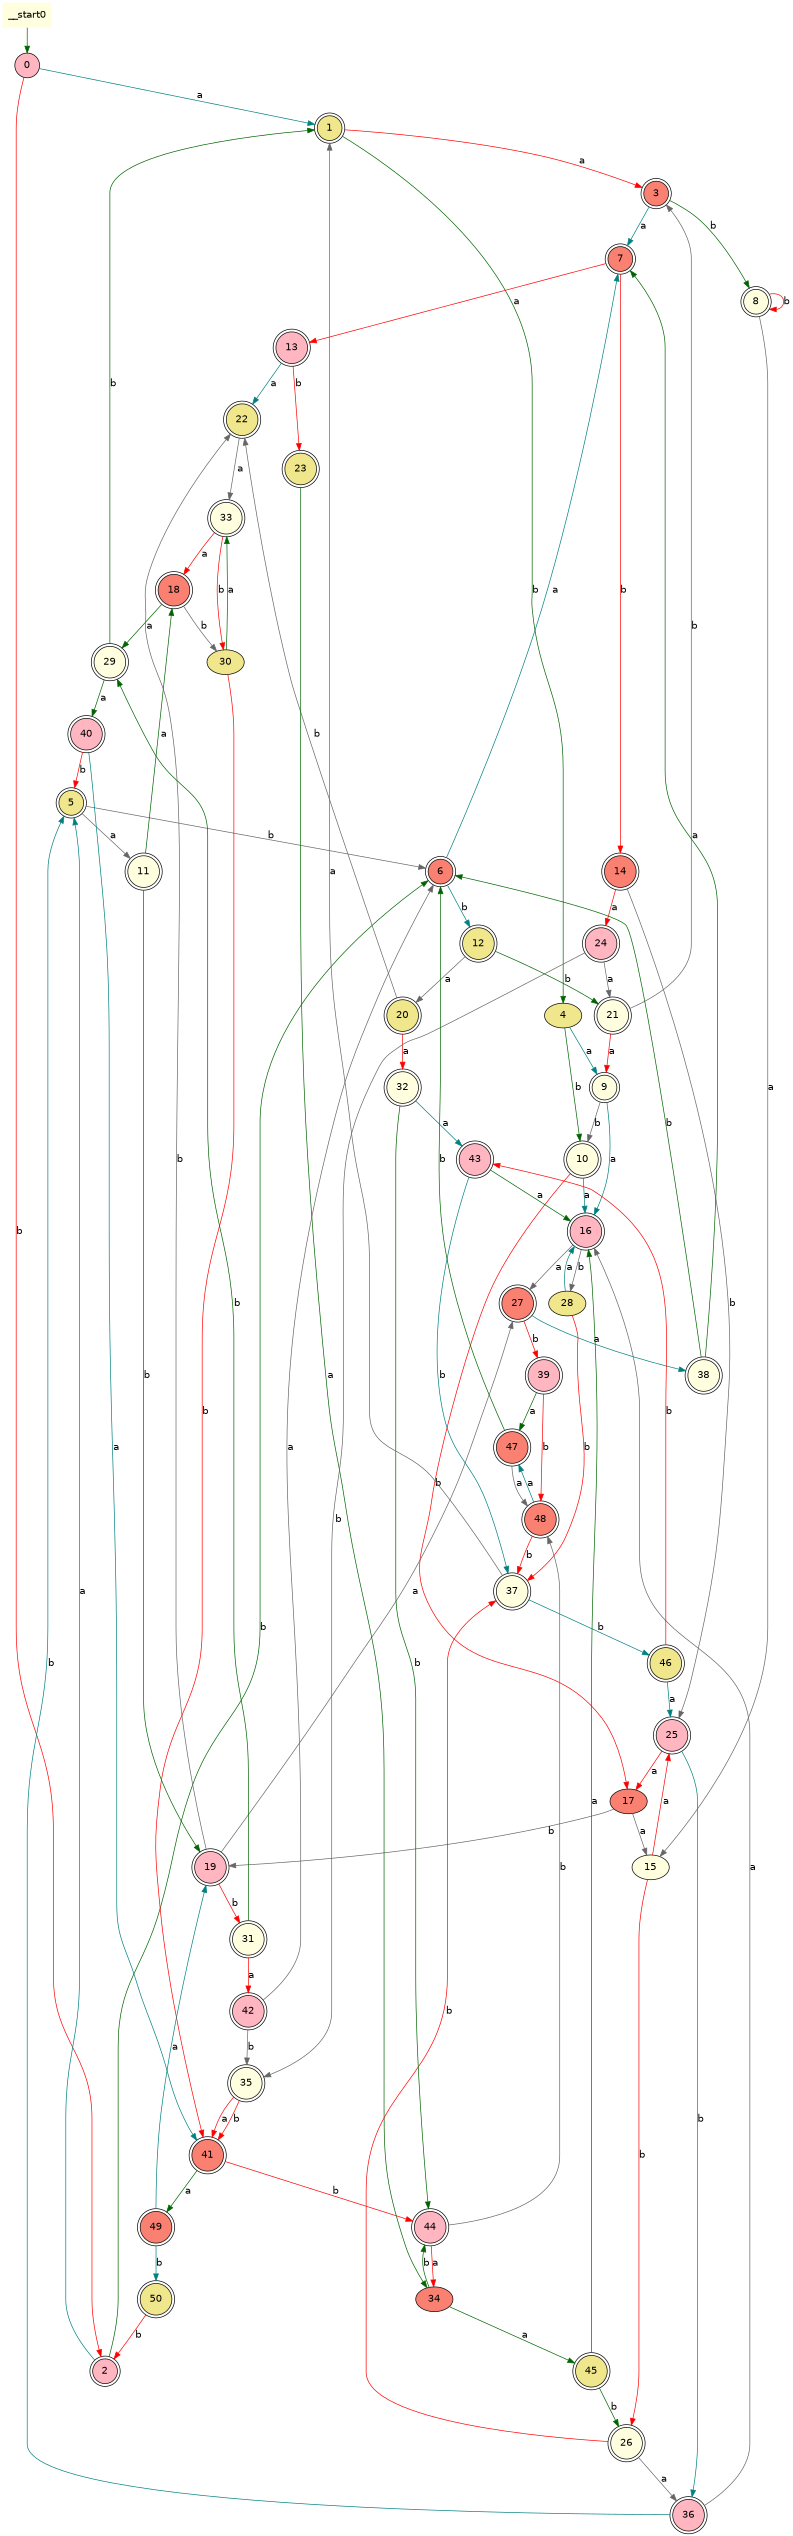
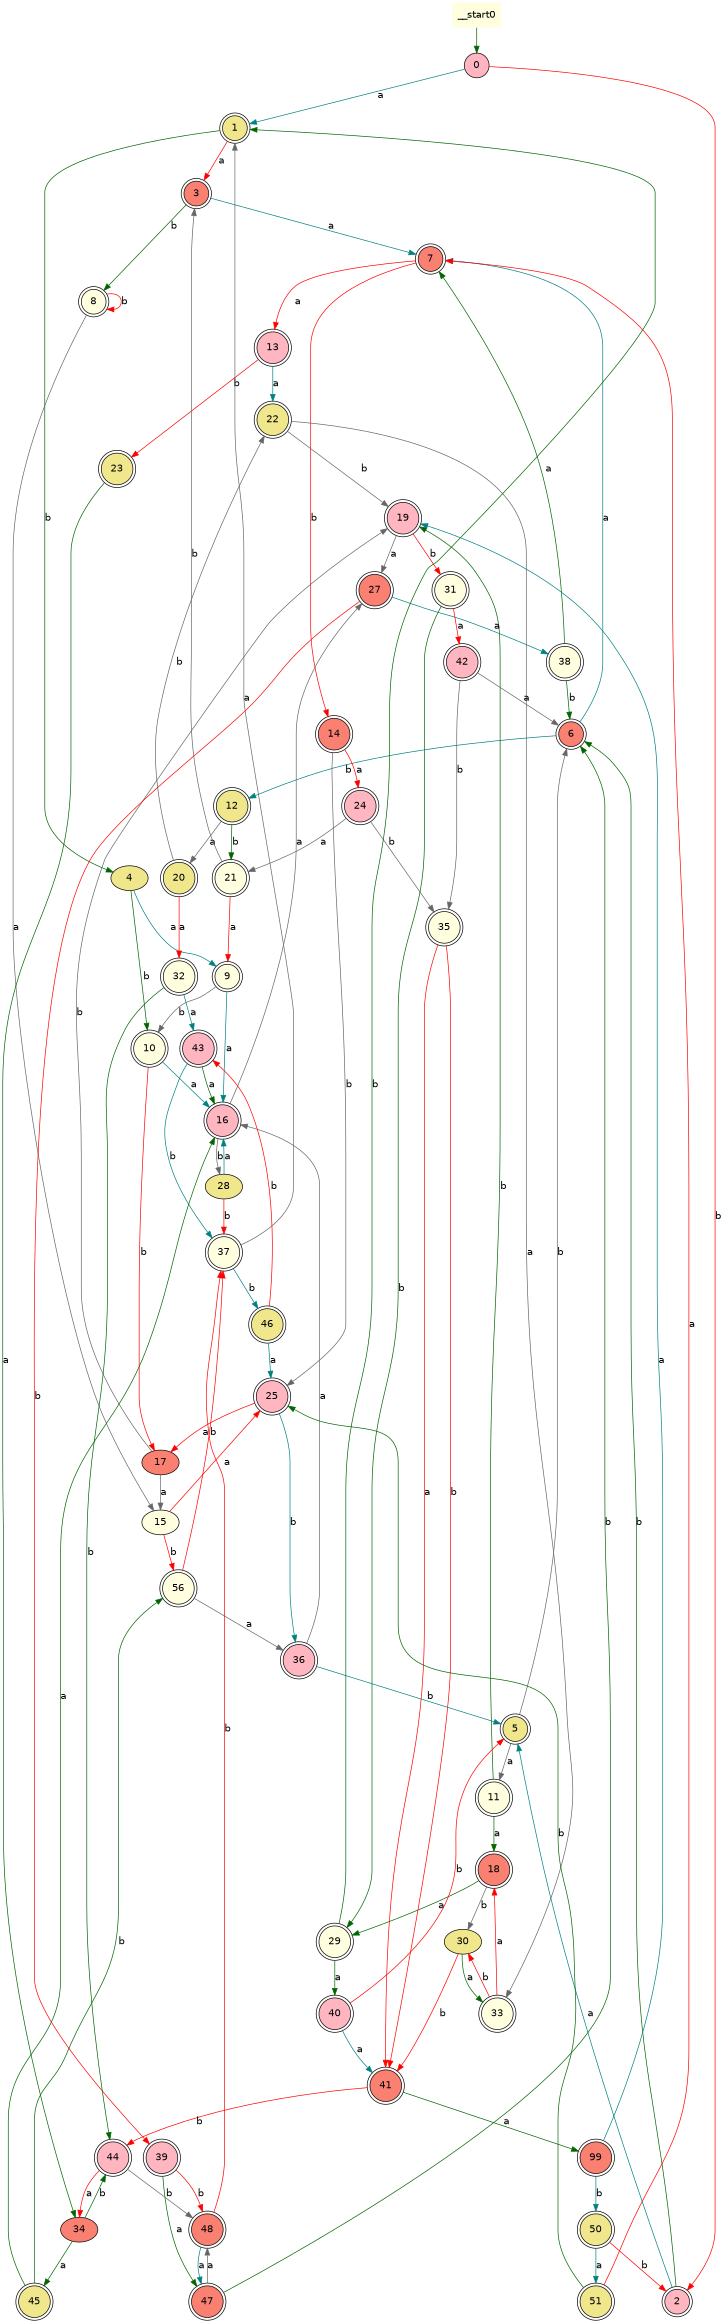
edge "19" -> "22": reversed
node "49": label "49" -> "99"
node "51": added
node "26": label "26" -> "56"
